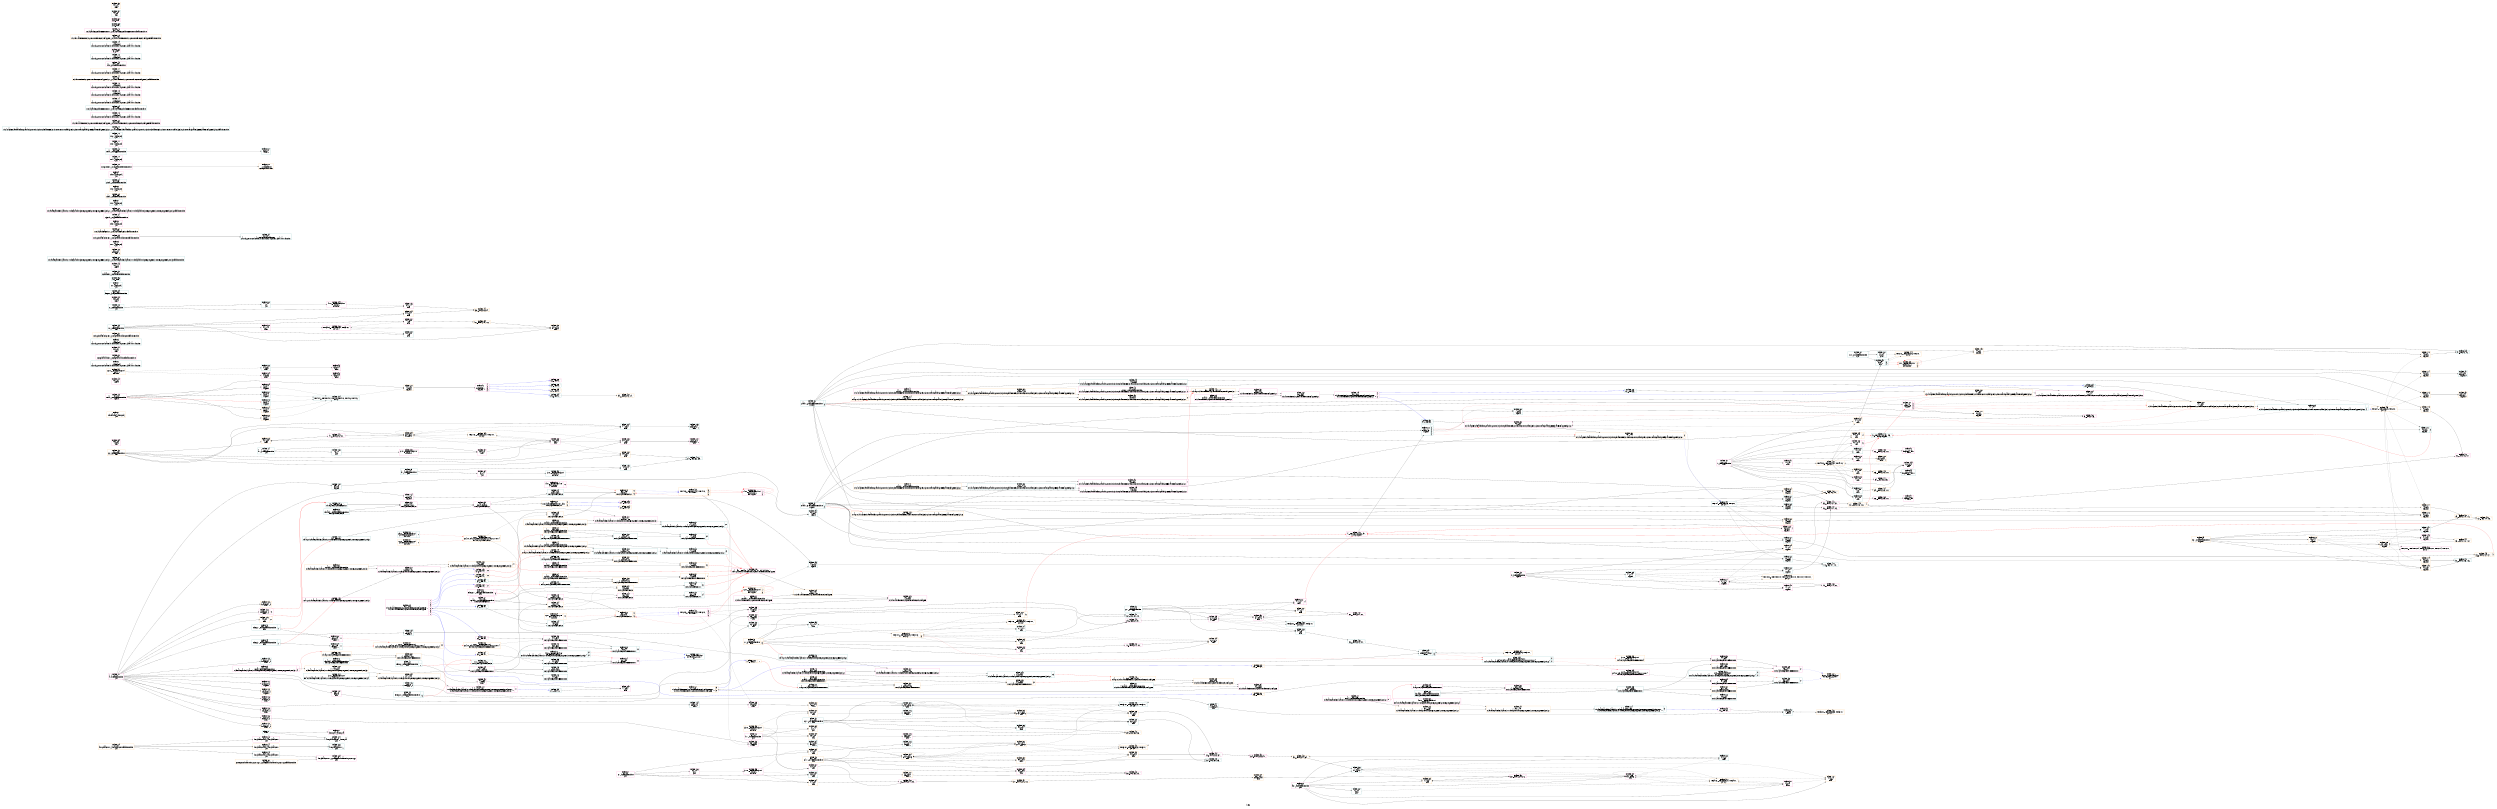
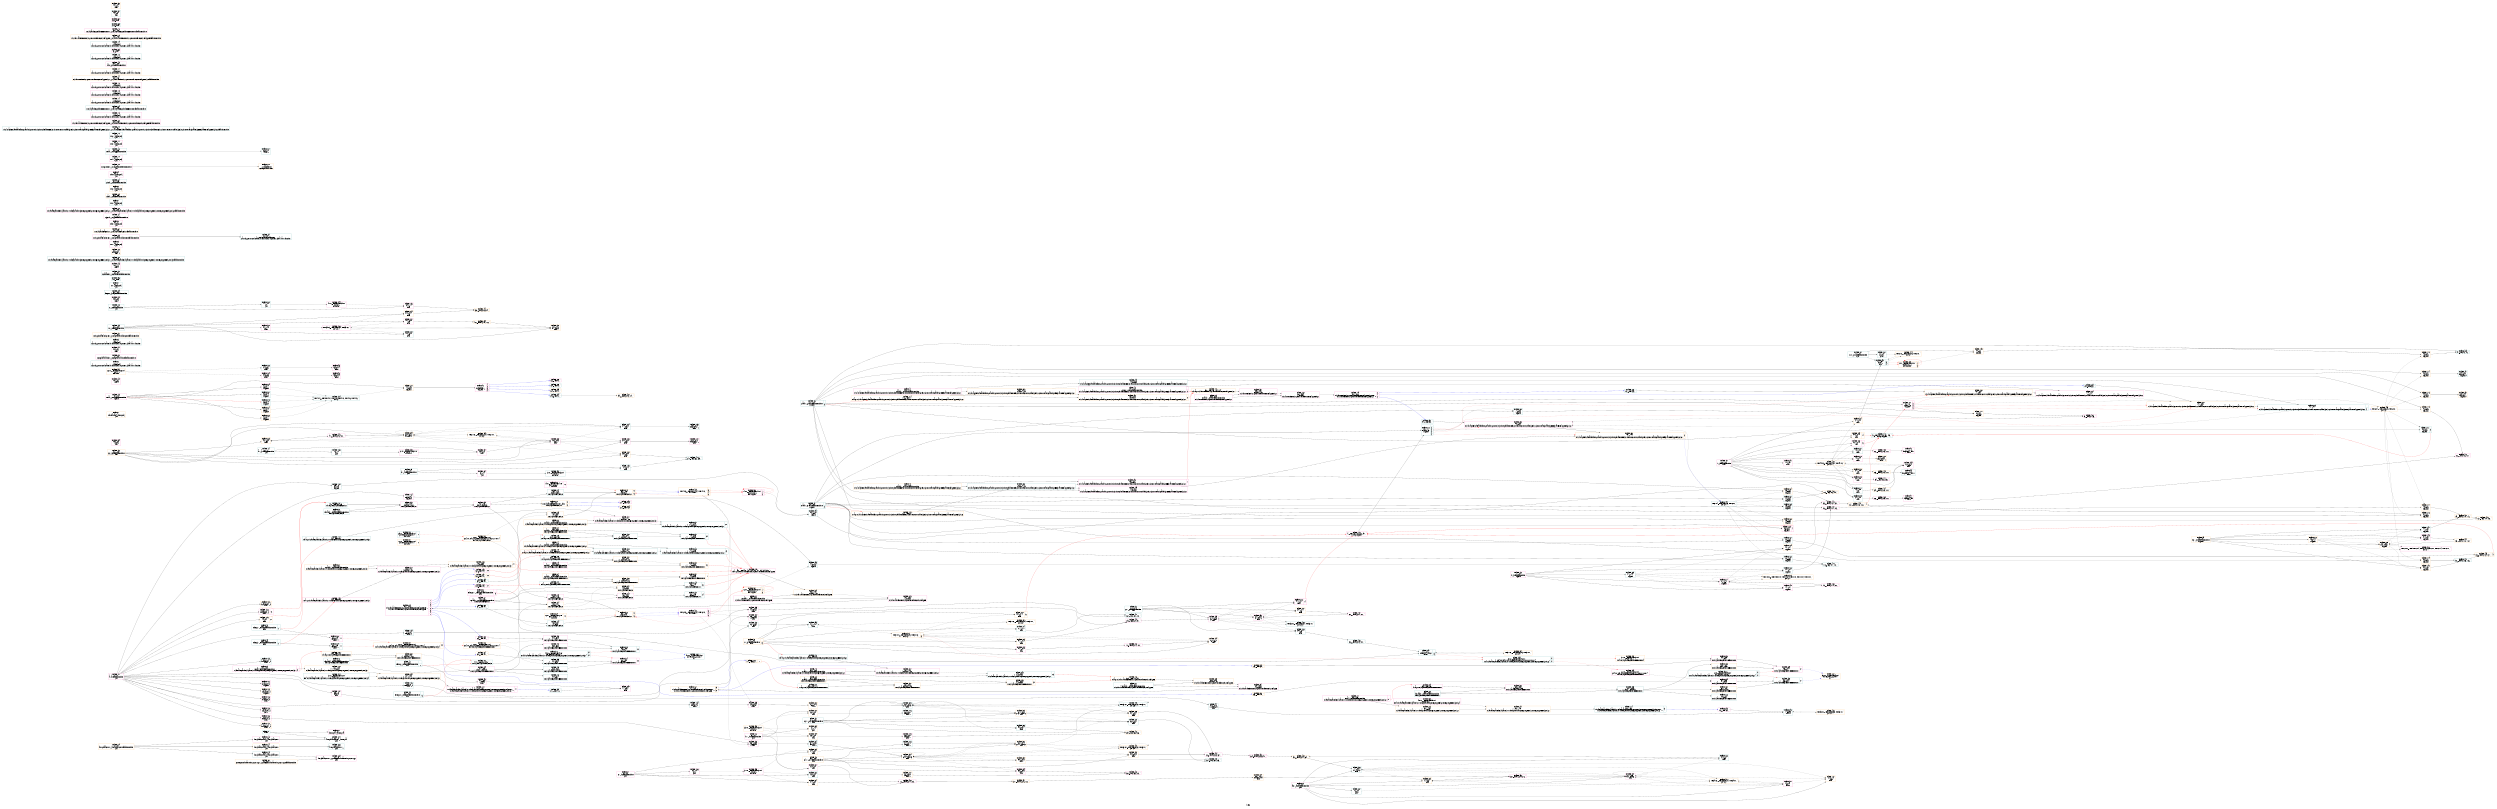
node "NodeID: 128": text "main" -> "ctors"
